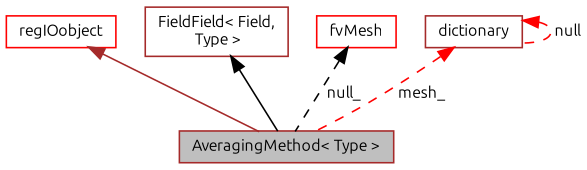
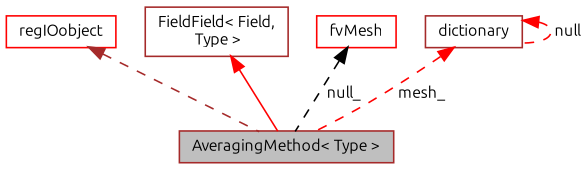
edge "AveragingMethod< Type >" -> "regIOobject": style solid -> dashed
edge "AveragingMethod< Type >" -> "FieldField< Field, Type >": color black -> red
